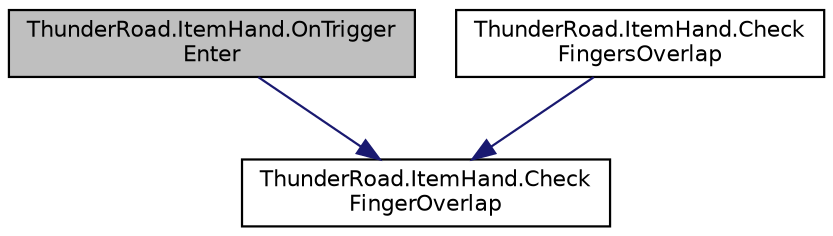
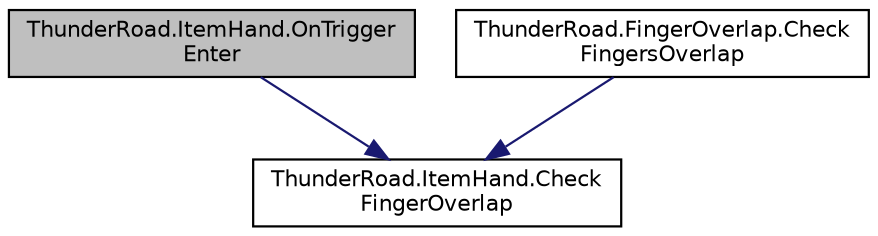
node "ThunderRoad.ItemHand.Check FingersOverlap": label "ThunderRoad.ItemHand.Check FingersOverlap" -> "ThunderRoad.FingerOverlap.Check FingersOverlap"
